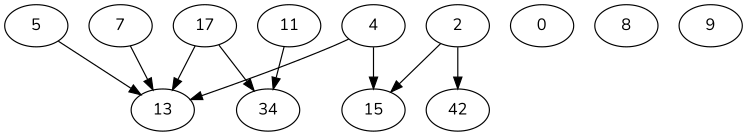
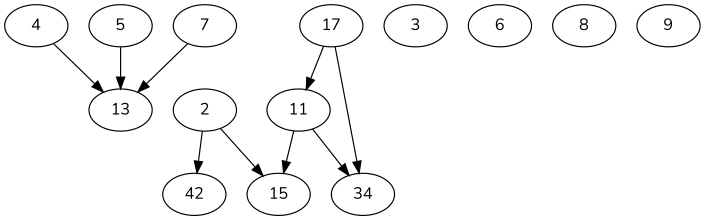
node "3": added
node "0": label "0" -> "6"
edge "4" -> "15": now "11" -> "15"
edge "17" -> "13": now "17" -> "11"
